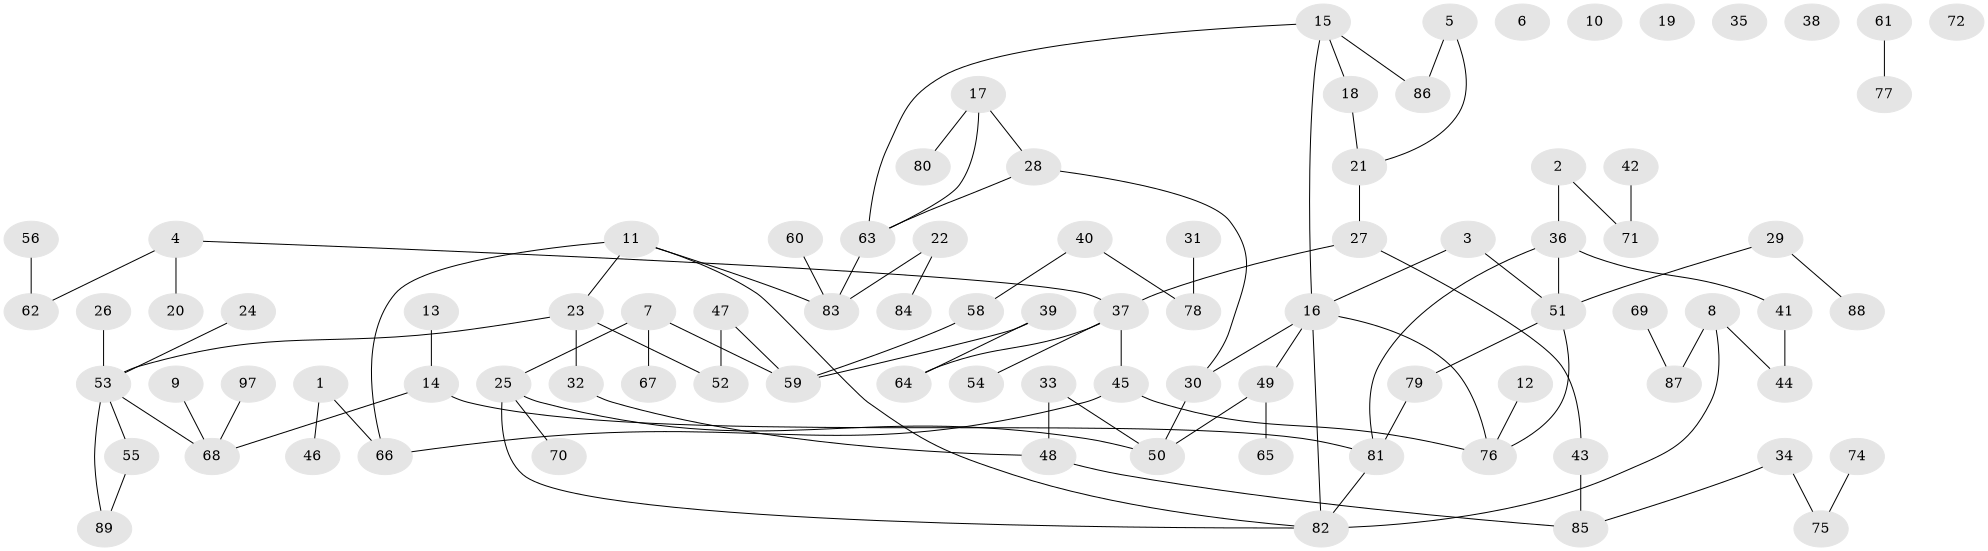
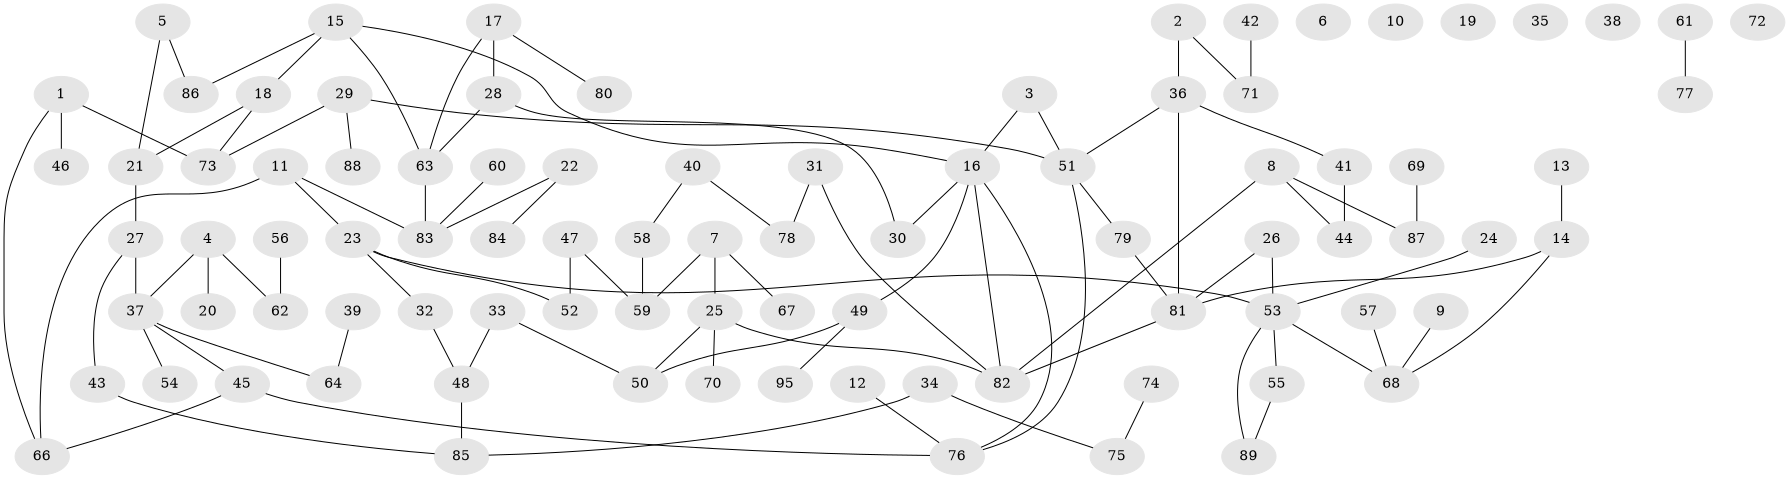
node "73": added
edge "26" -- "81": added
edge "39" -- "59": removed
node "97": label "97" -> "57"
edge "30" -- "50": removed
edge "11" -- "82": now "31" -- "82"
node "65": label "65" -> "95"
